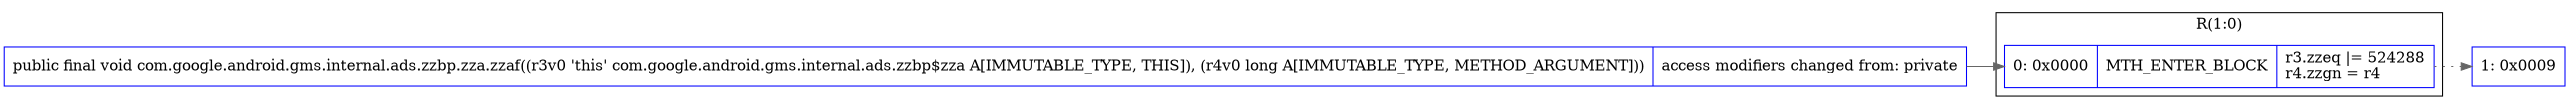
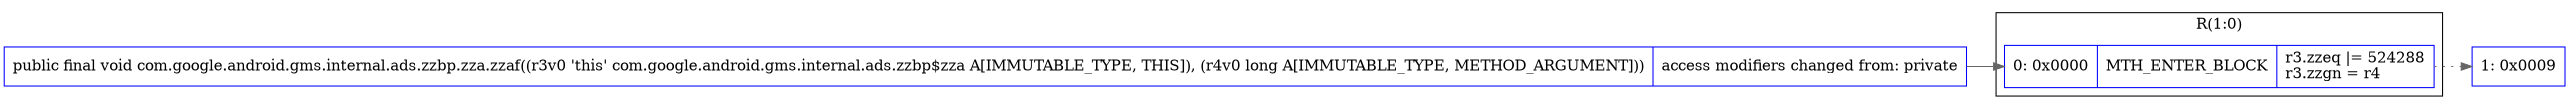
node "0: 0x0000": text "r4.zzgn = r4" -> "r3.zzgn = r4"
